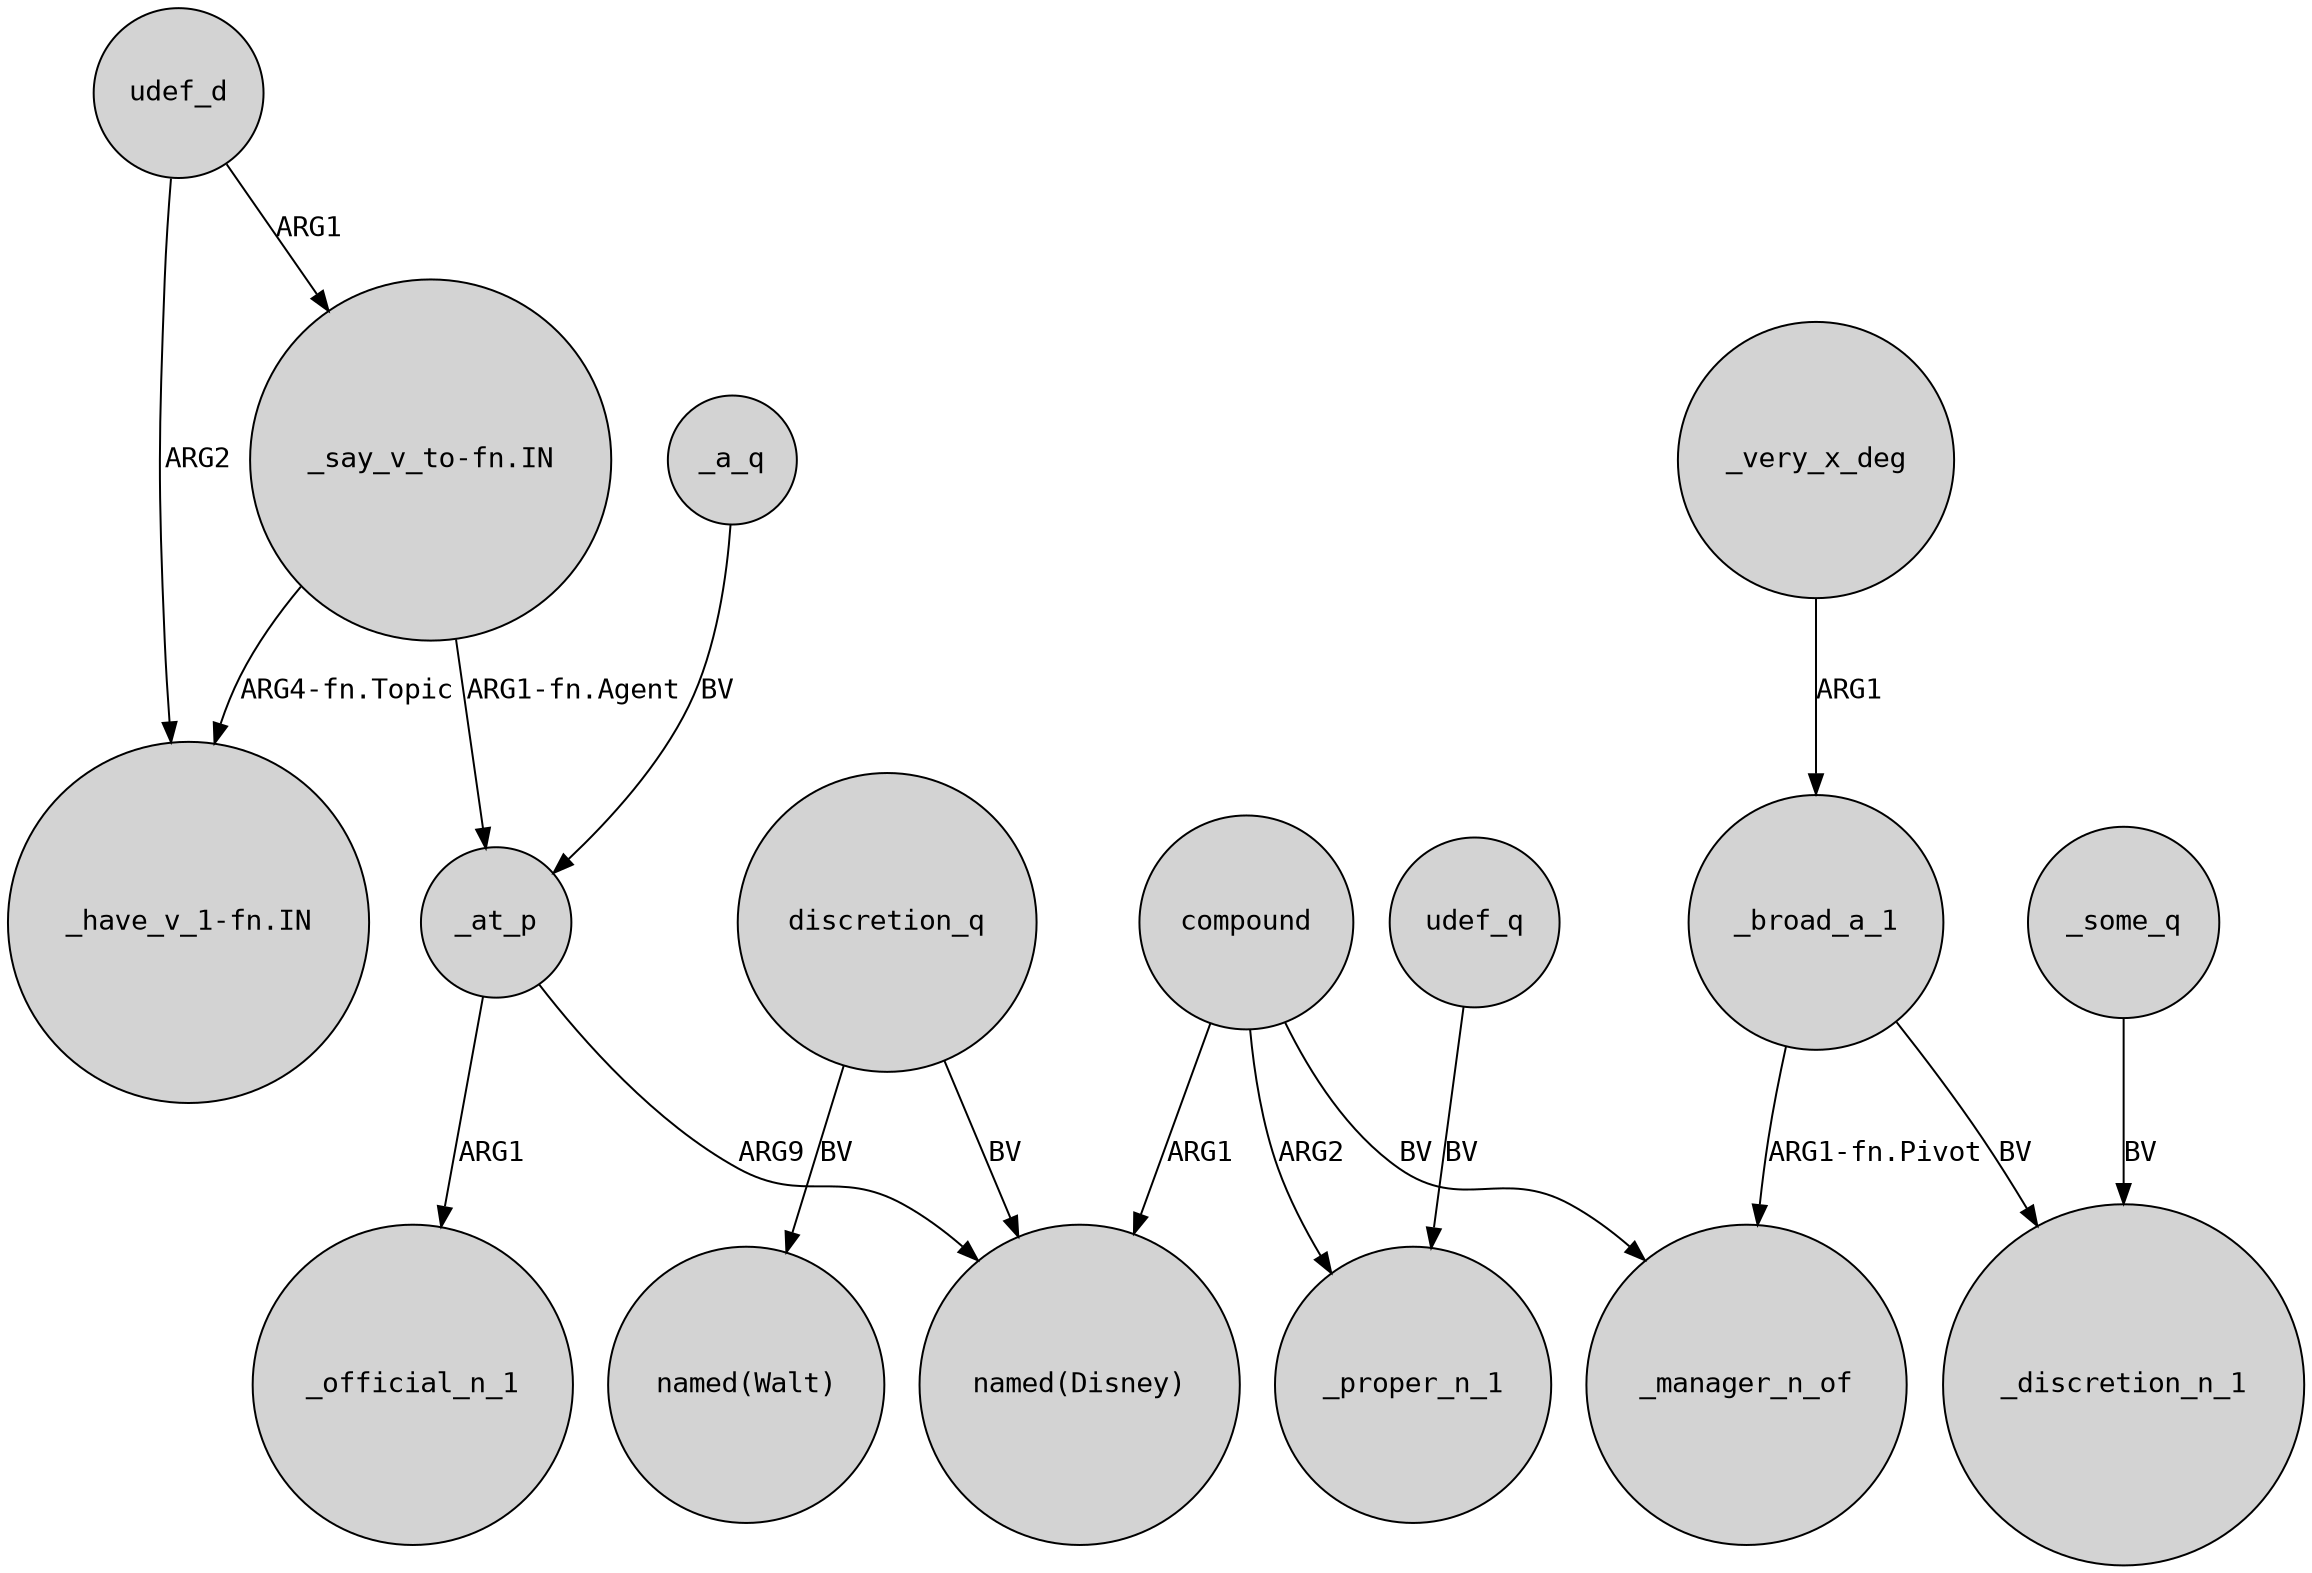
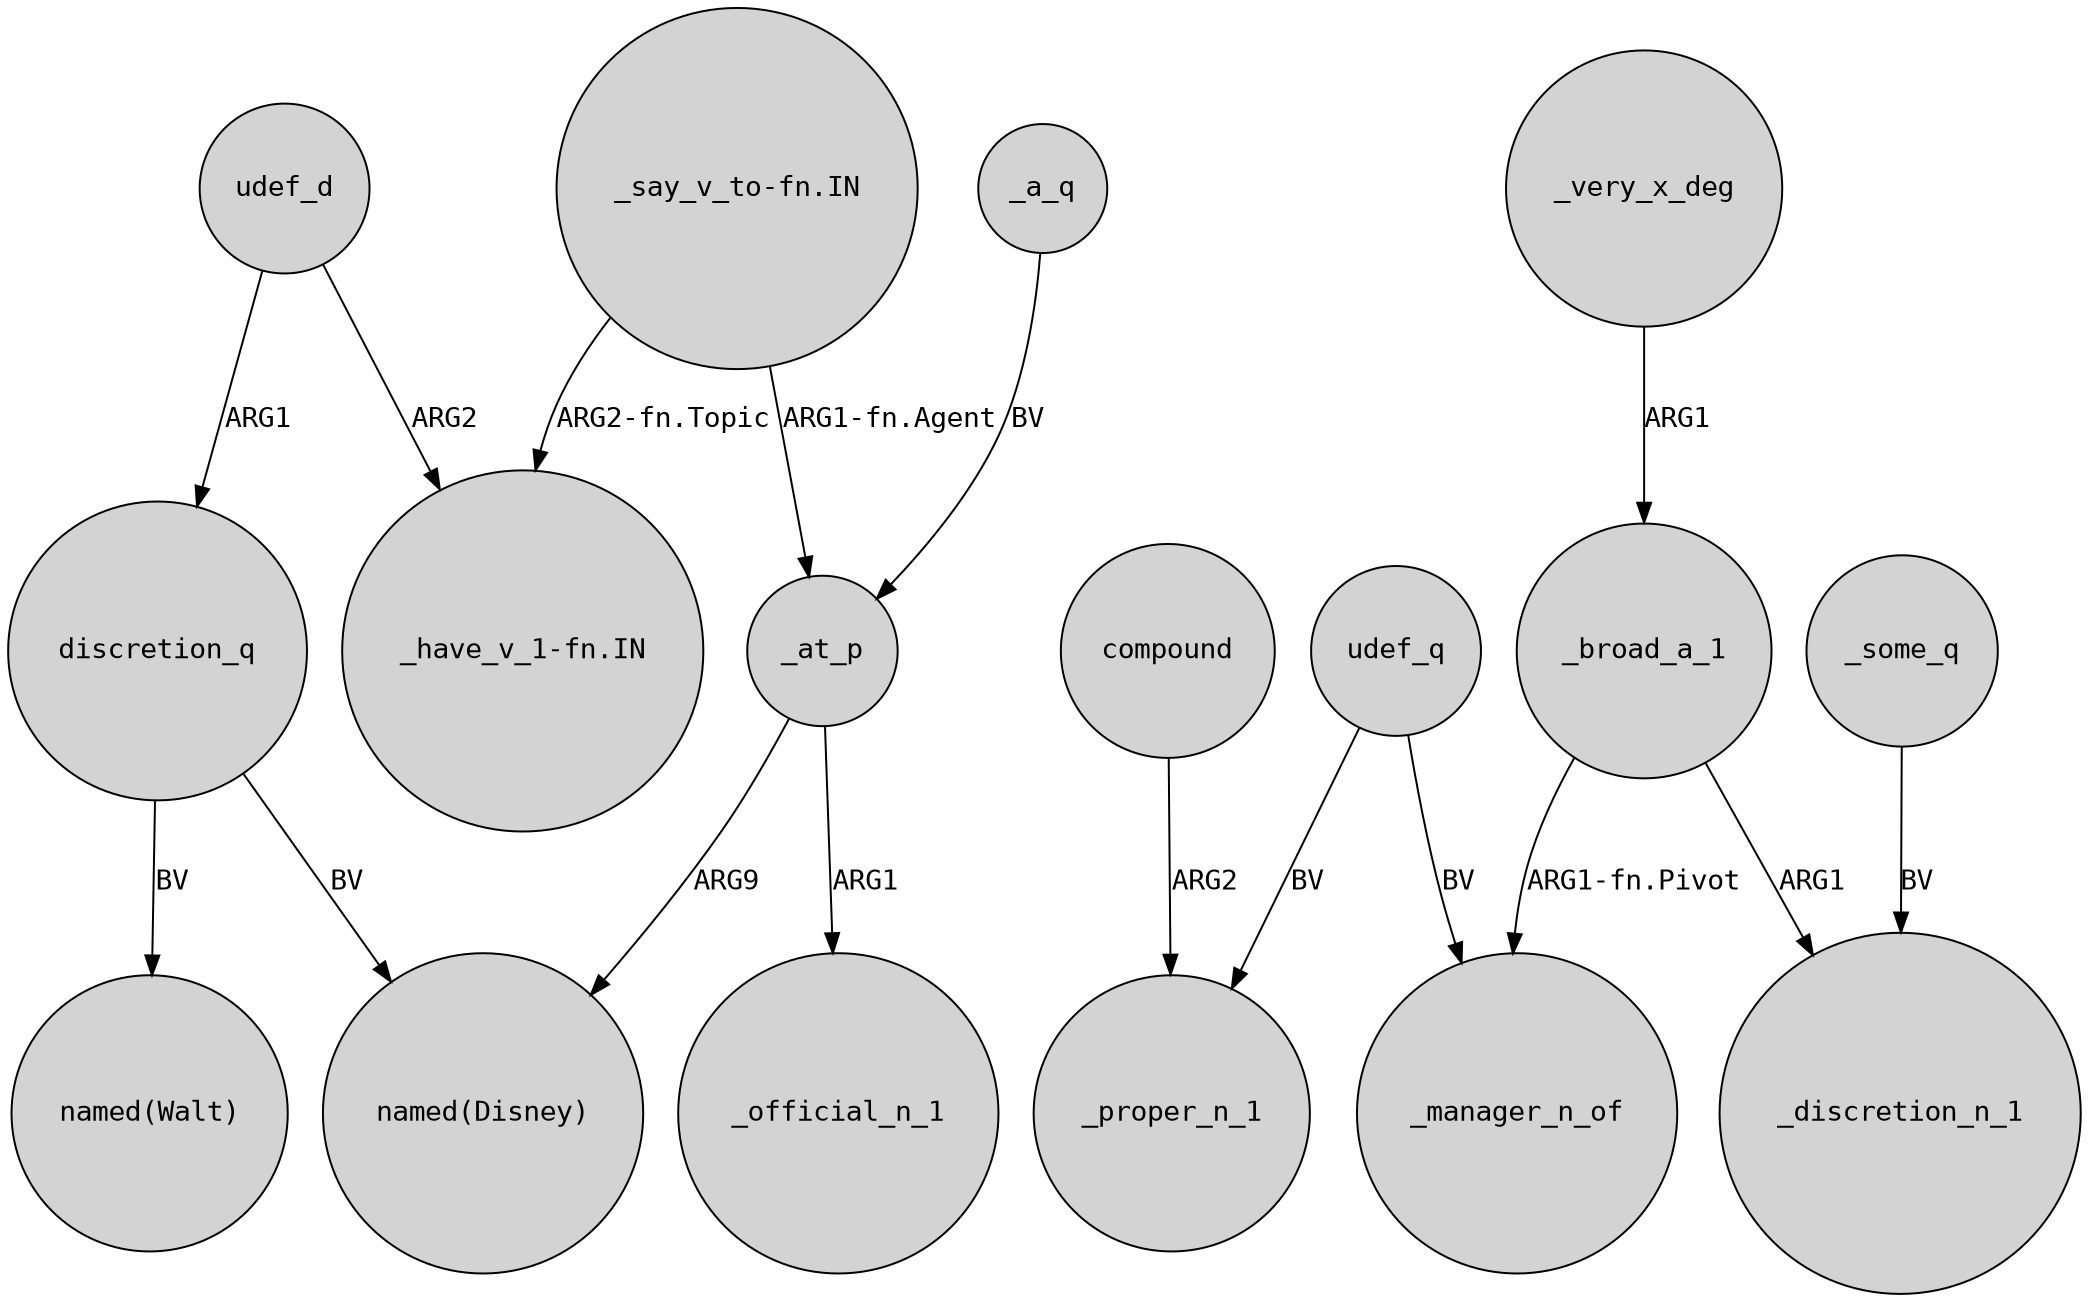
edge "udef_d" -> "_say_v_to-fn.IN": now "udef_d" -> "discretion_q"
edge "_say_v_to-fn.IN" -> "_have_v_1-fn.IN": label "ARG4-fn.Topic" -> "ARG2-fn.Topic"
edge "compound" -> "named(Disney)": removed, label "ARG1"
edge "_broad_a_1" -> "_discretion_n_1": label "BV" -> "ARG1"
edge "compound" -> "_manager_n_of": now "udef_q" -> "_manager_n_of"
